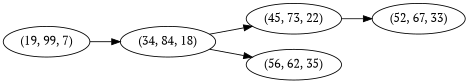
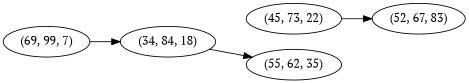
node "(52, 67, 33)": label "(52, 67, 33)" -> "(52, 67, 83)"
edge "(34, 84, 18)" -> "(45, 73, 22)": removed
node "(19, 99, 7)": label "(19, 99, 7)" -> "(69, 99, 7)"
node "(56, 62, 35)": label "(56, 62, 35)" -> "(55, 62, 35)"
